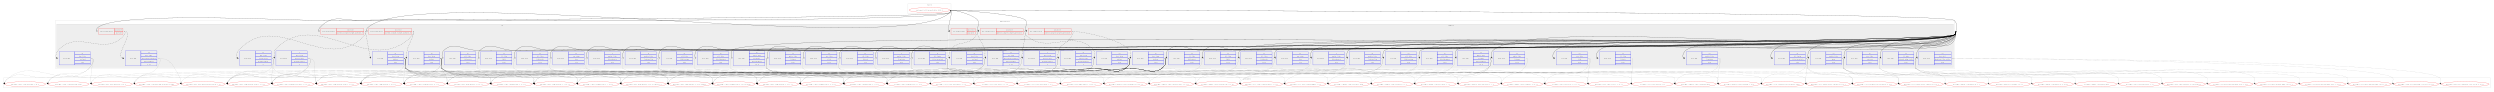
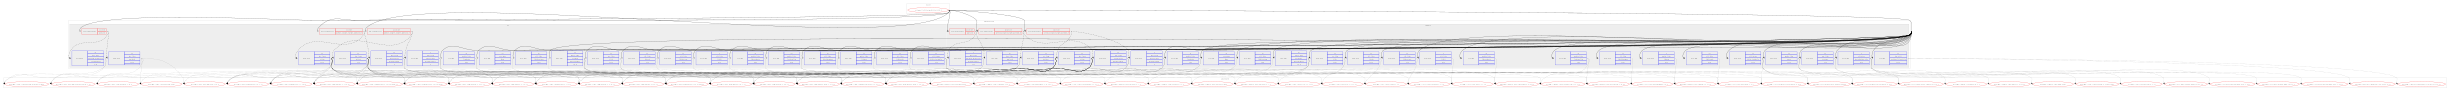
node "portage://media-libs/mesa-20.3.3": removed
